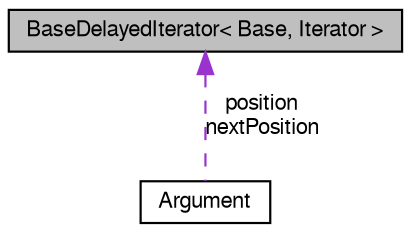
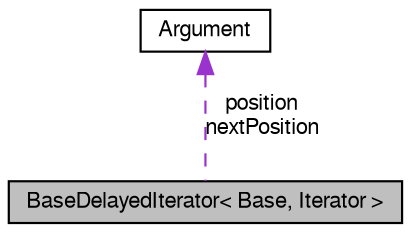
edge "Argument" -> "BaseDelayedIterator< Base, Iterator >": reversed
